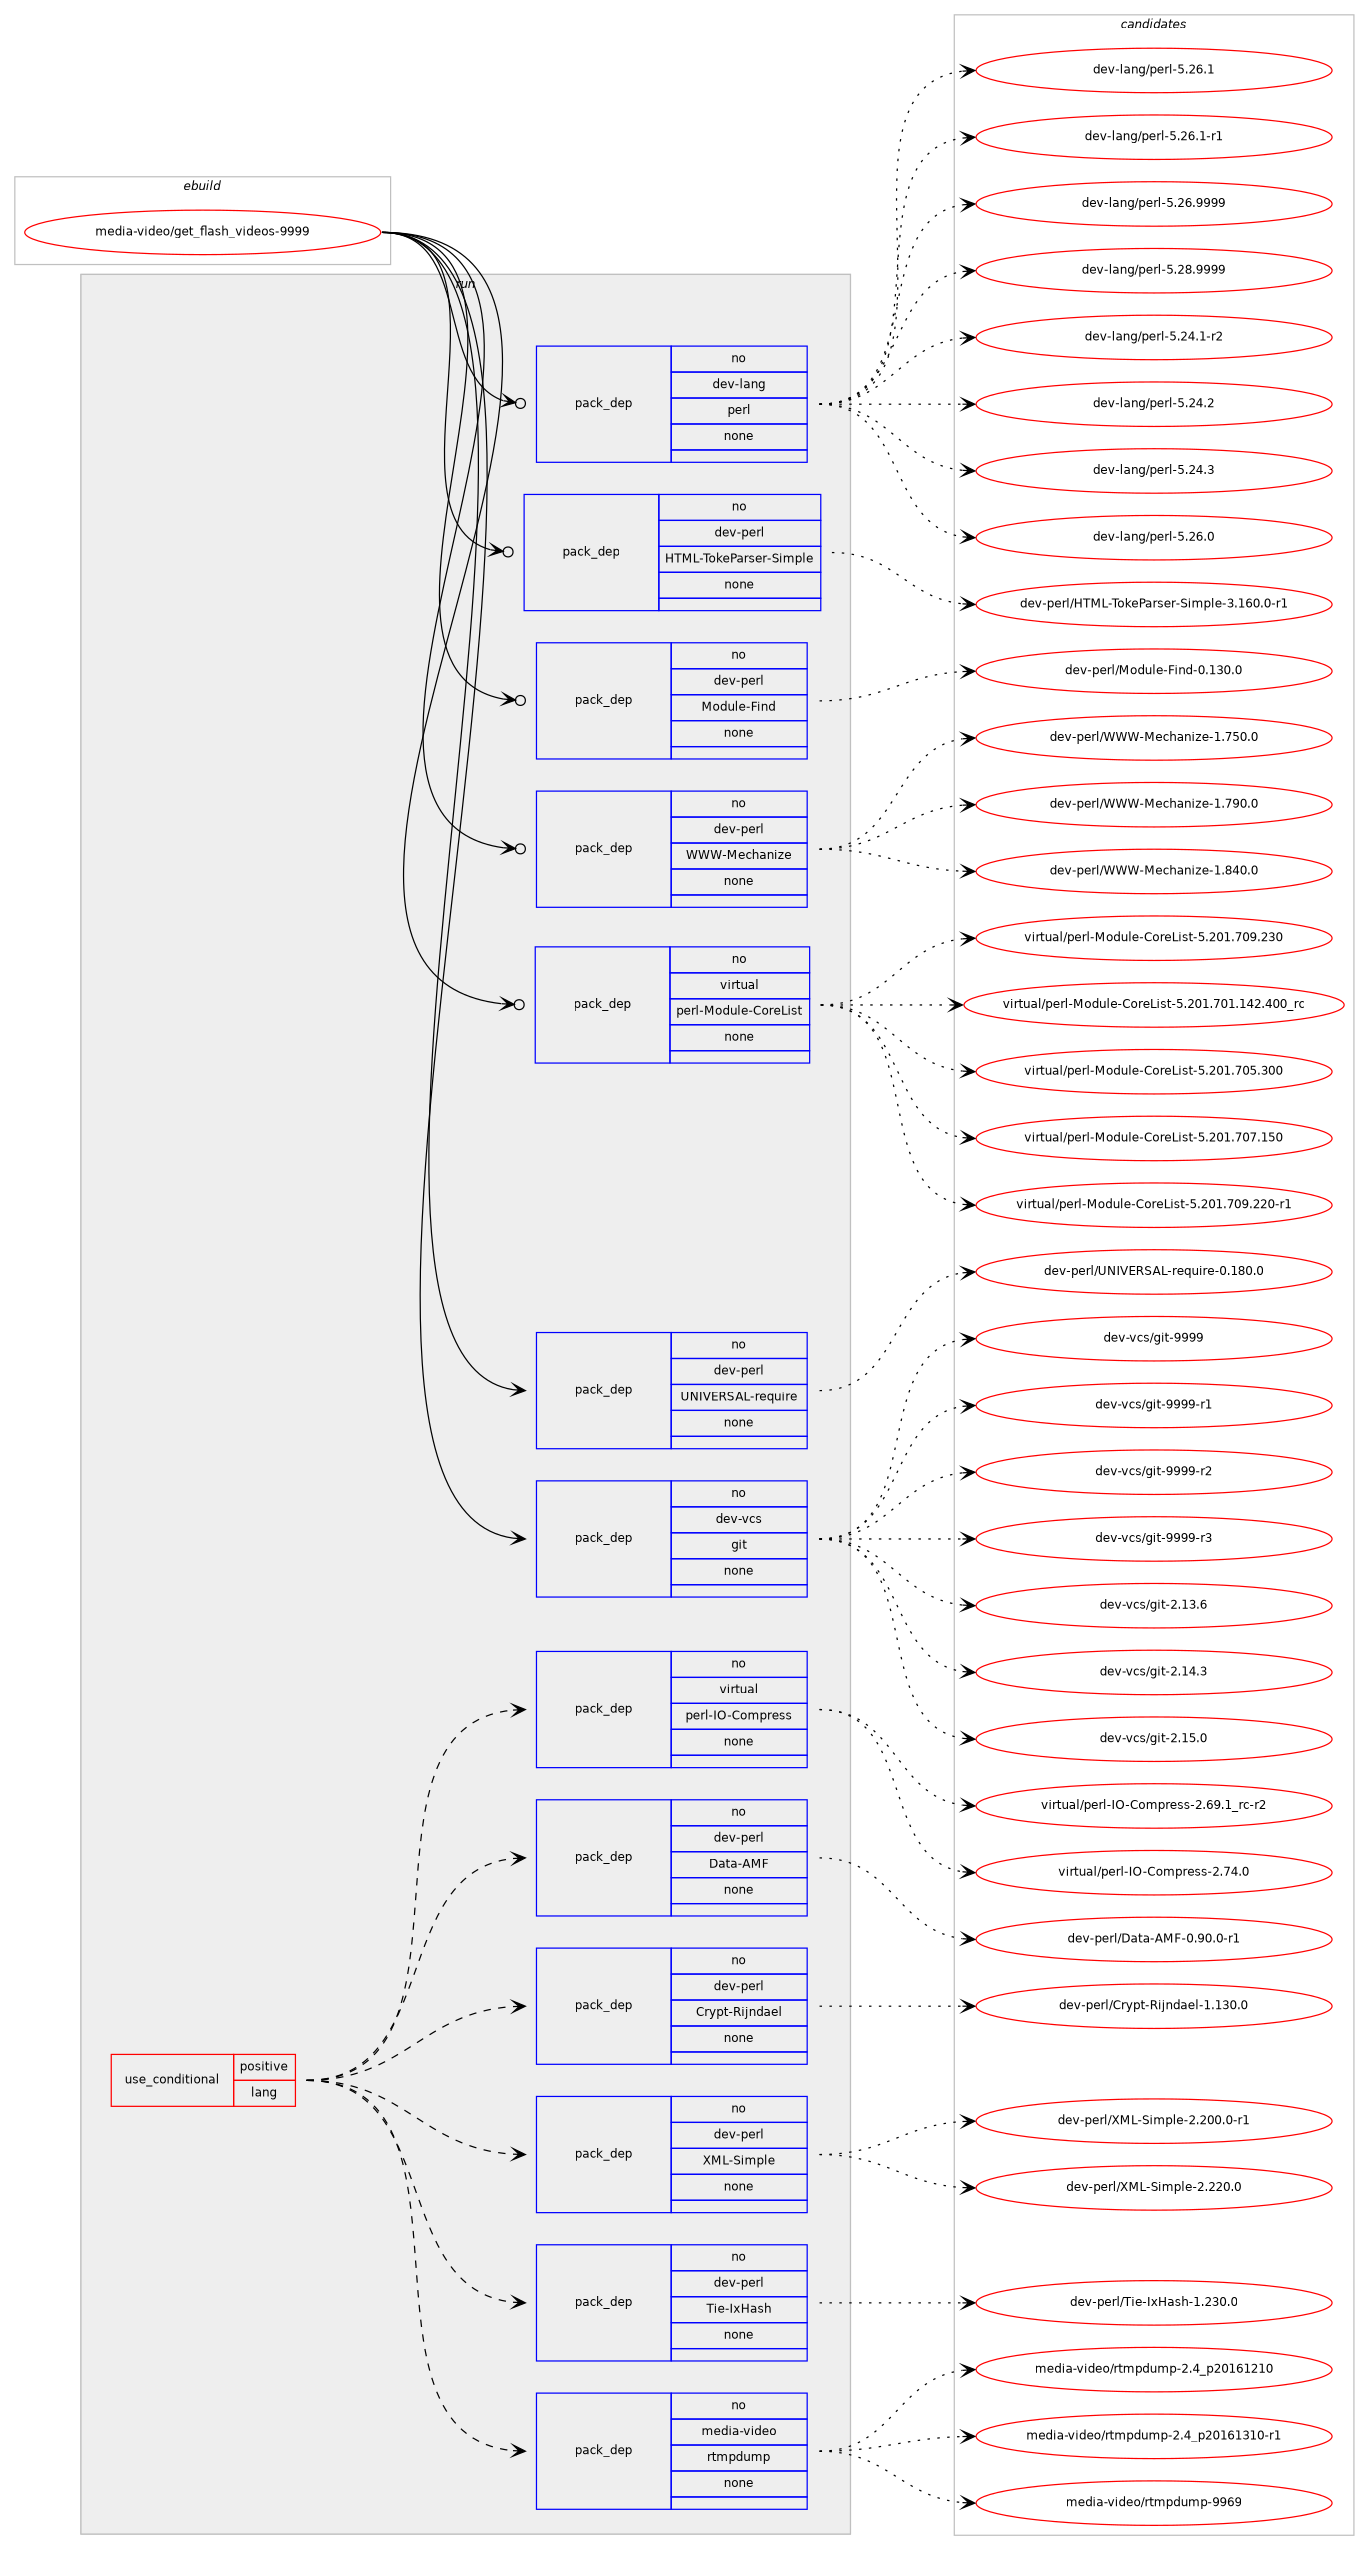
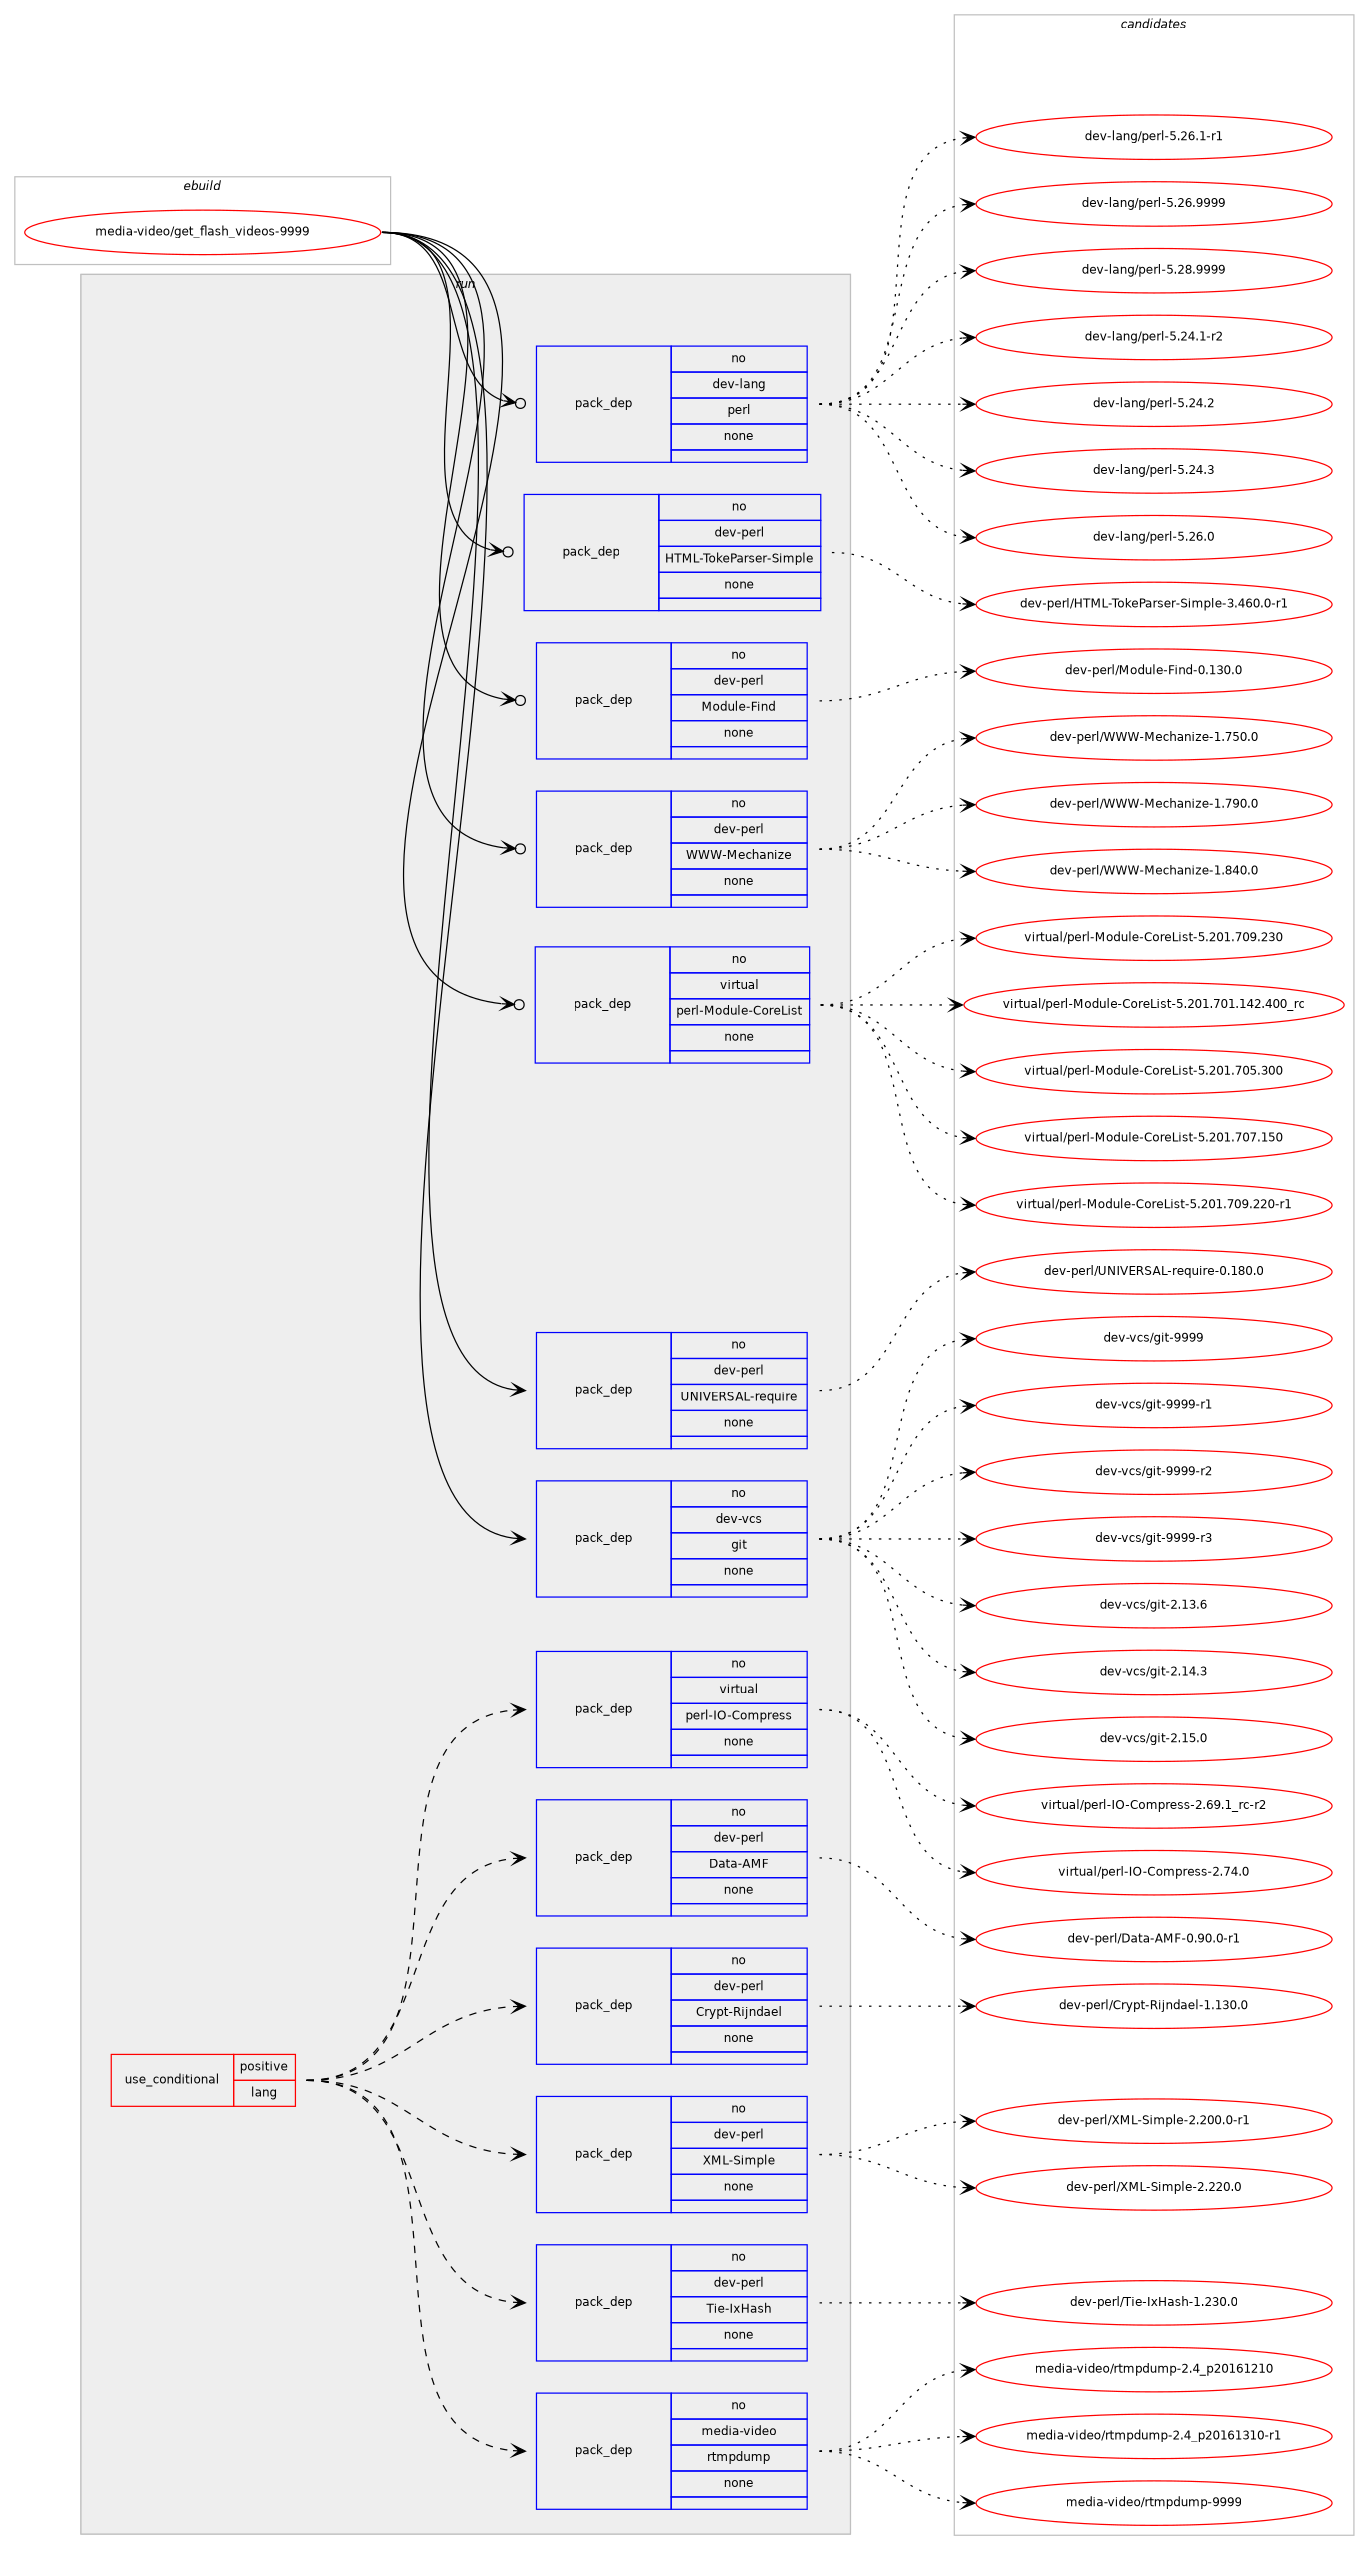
node "dev-lang/perl-5.26.1": removed
node "dev-perl/HTML-TokeParser-Simple-3.160.0-r1": label "dev-perl/HTML-TokeParser-Simple-3.160.0-r1" -> "dev-perl/HTML-TokeParser-Simple-3.460.0-r1"
node "media-video/rtmpdump-9969": label "media-video/rtmpdump-9969" -> "media-video/rtmpdump-9999"
